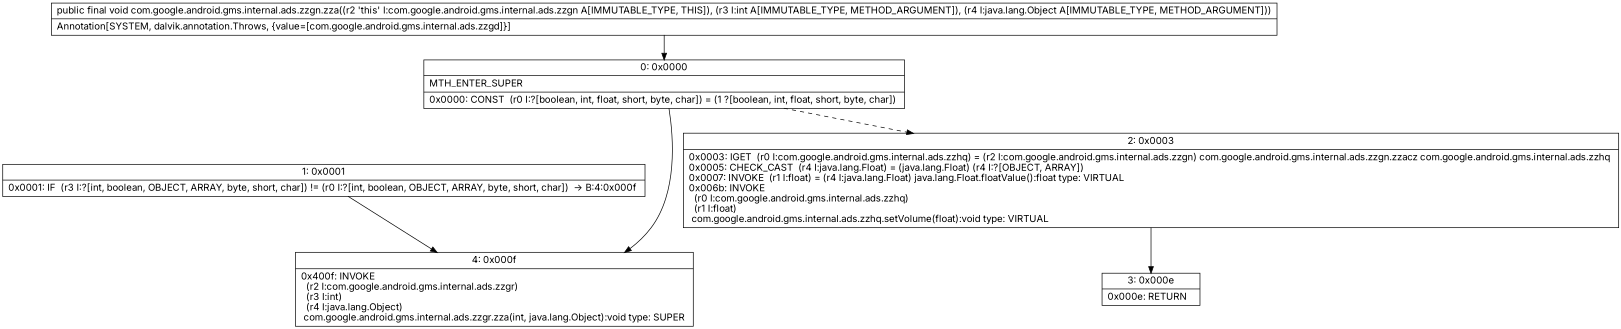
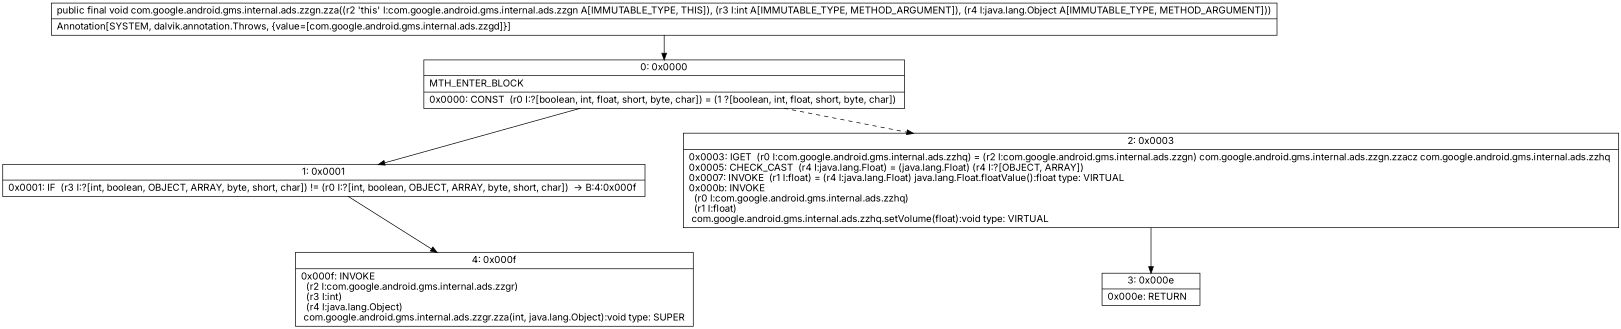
node "0: 0x0000": text "MTH_ENTER_SUPER" -> "MTH_ENTER_BLOCK"
edge "0: 0x0000" -> "4: 0x000f": now "0: 0x0000" -> "1: 0x0001"
node "2: 0x0003": text "0x006b: INVOKE" -> "0x000b: INVOKE"
node "4: 0x000f": text "0x400f: INVOKE" -> "0x000f: INVOKE"
